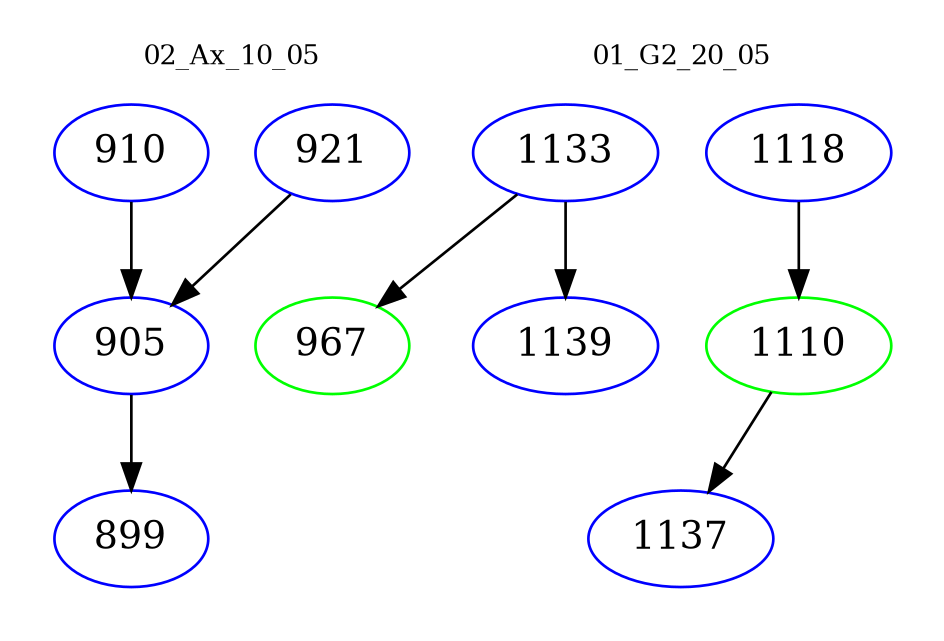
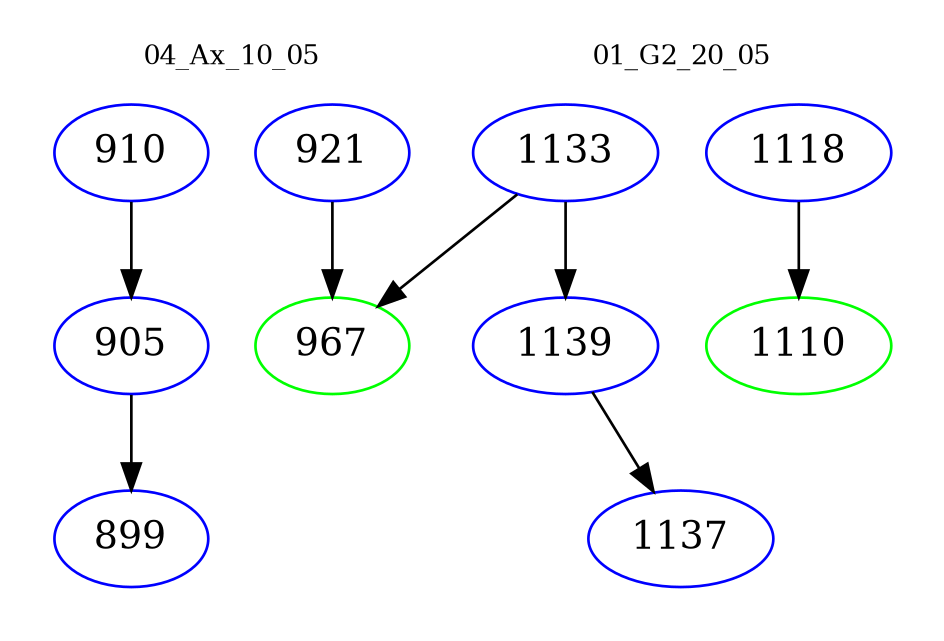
cluster "02_Ax_10_05": label "02_Ax_10_05" -> "04_Ax_10_05"
edge "921" -> "905": now "921" -> "967"
edge "1110" -> "1137": now "1139" -> "1137"
